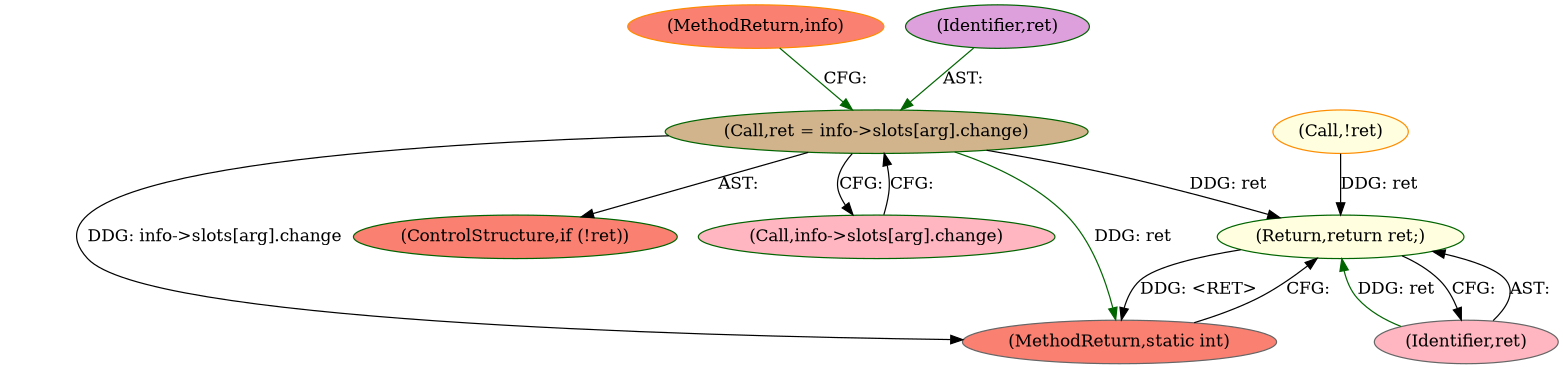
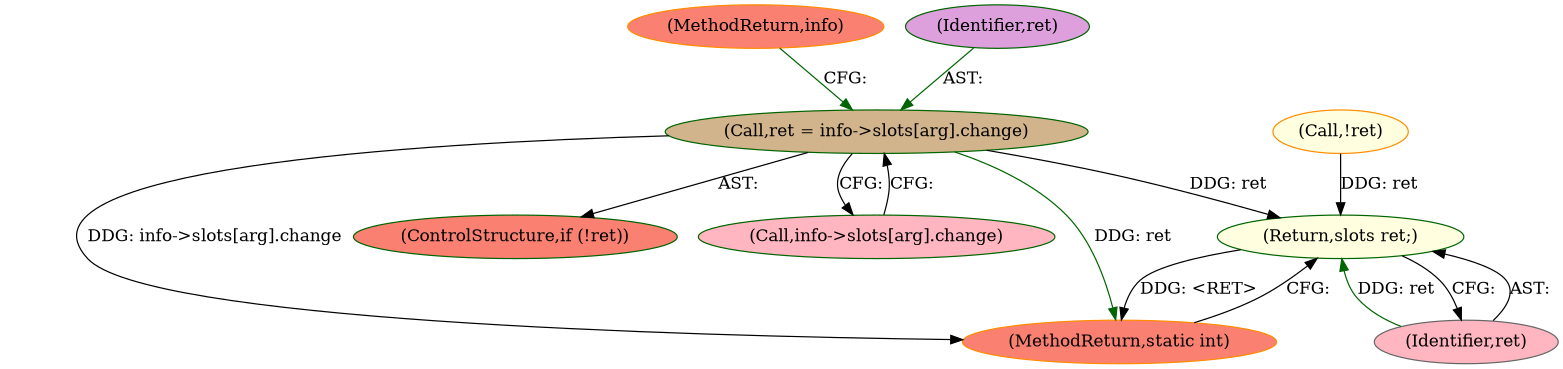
node "(Return,return ret;)": label "(Return,return ret;)" -> "(Return,slots ret;)"
node "(MethodReturn,static int)": color gray40 -> darkorange
